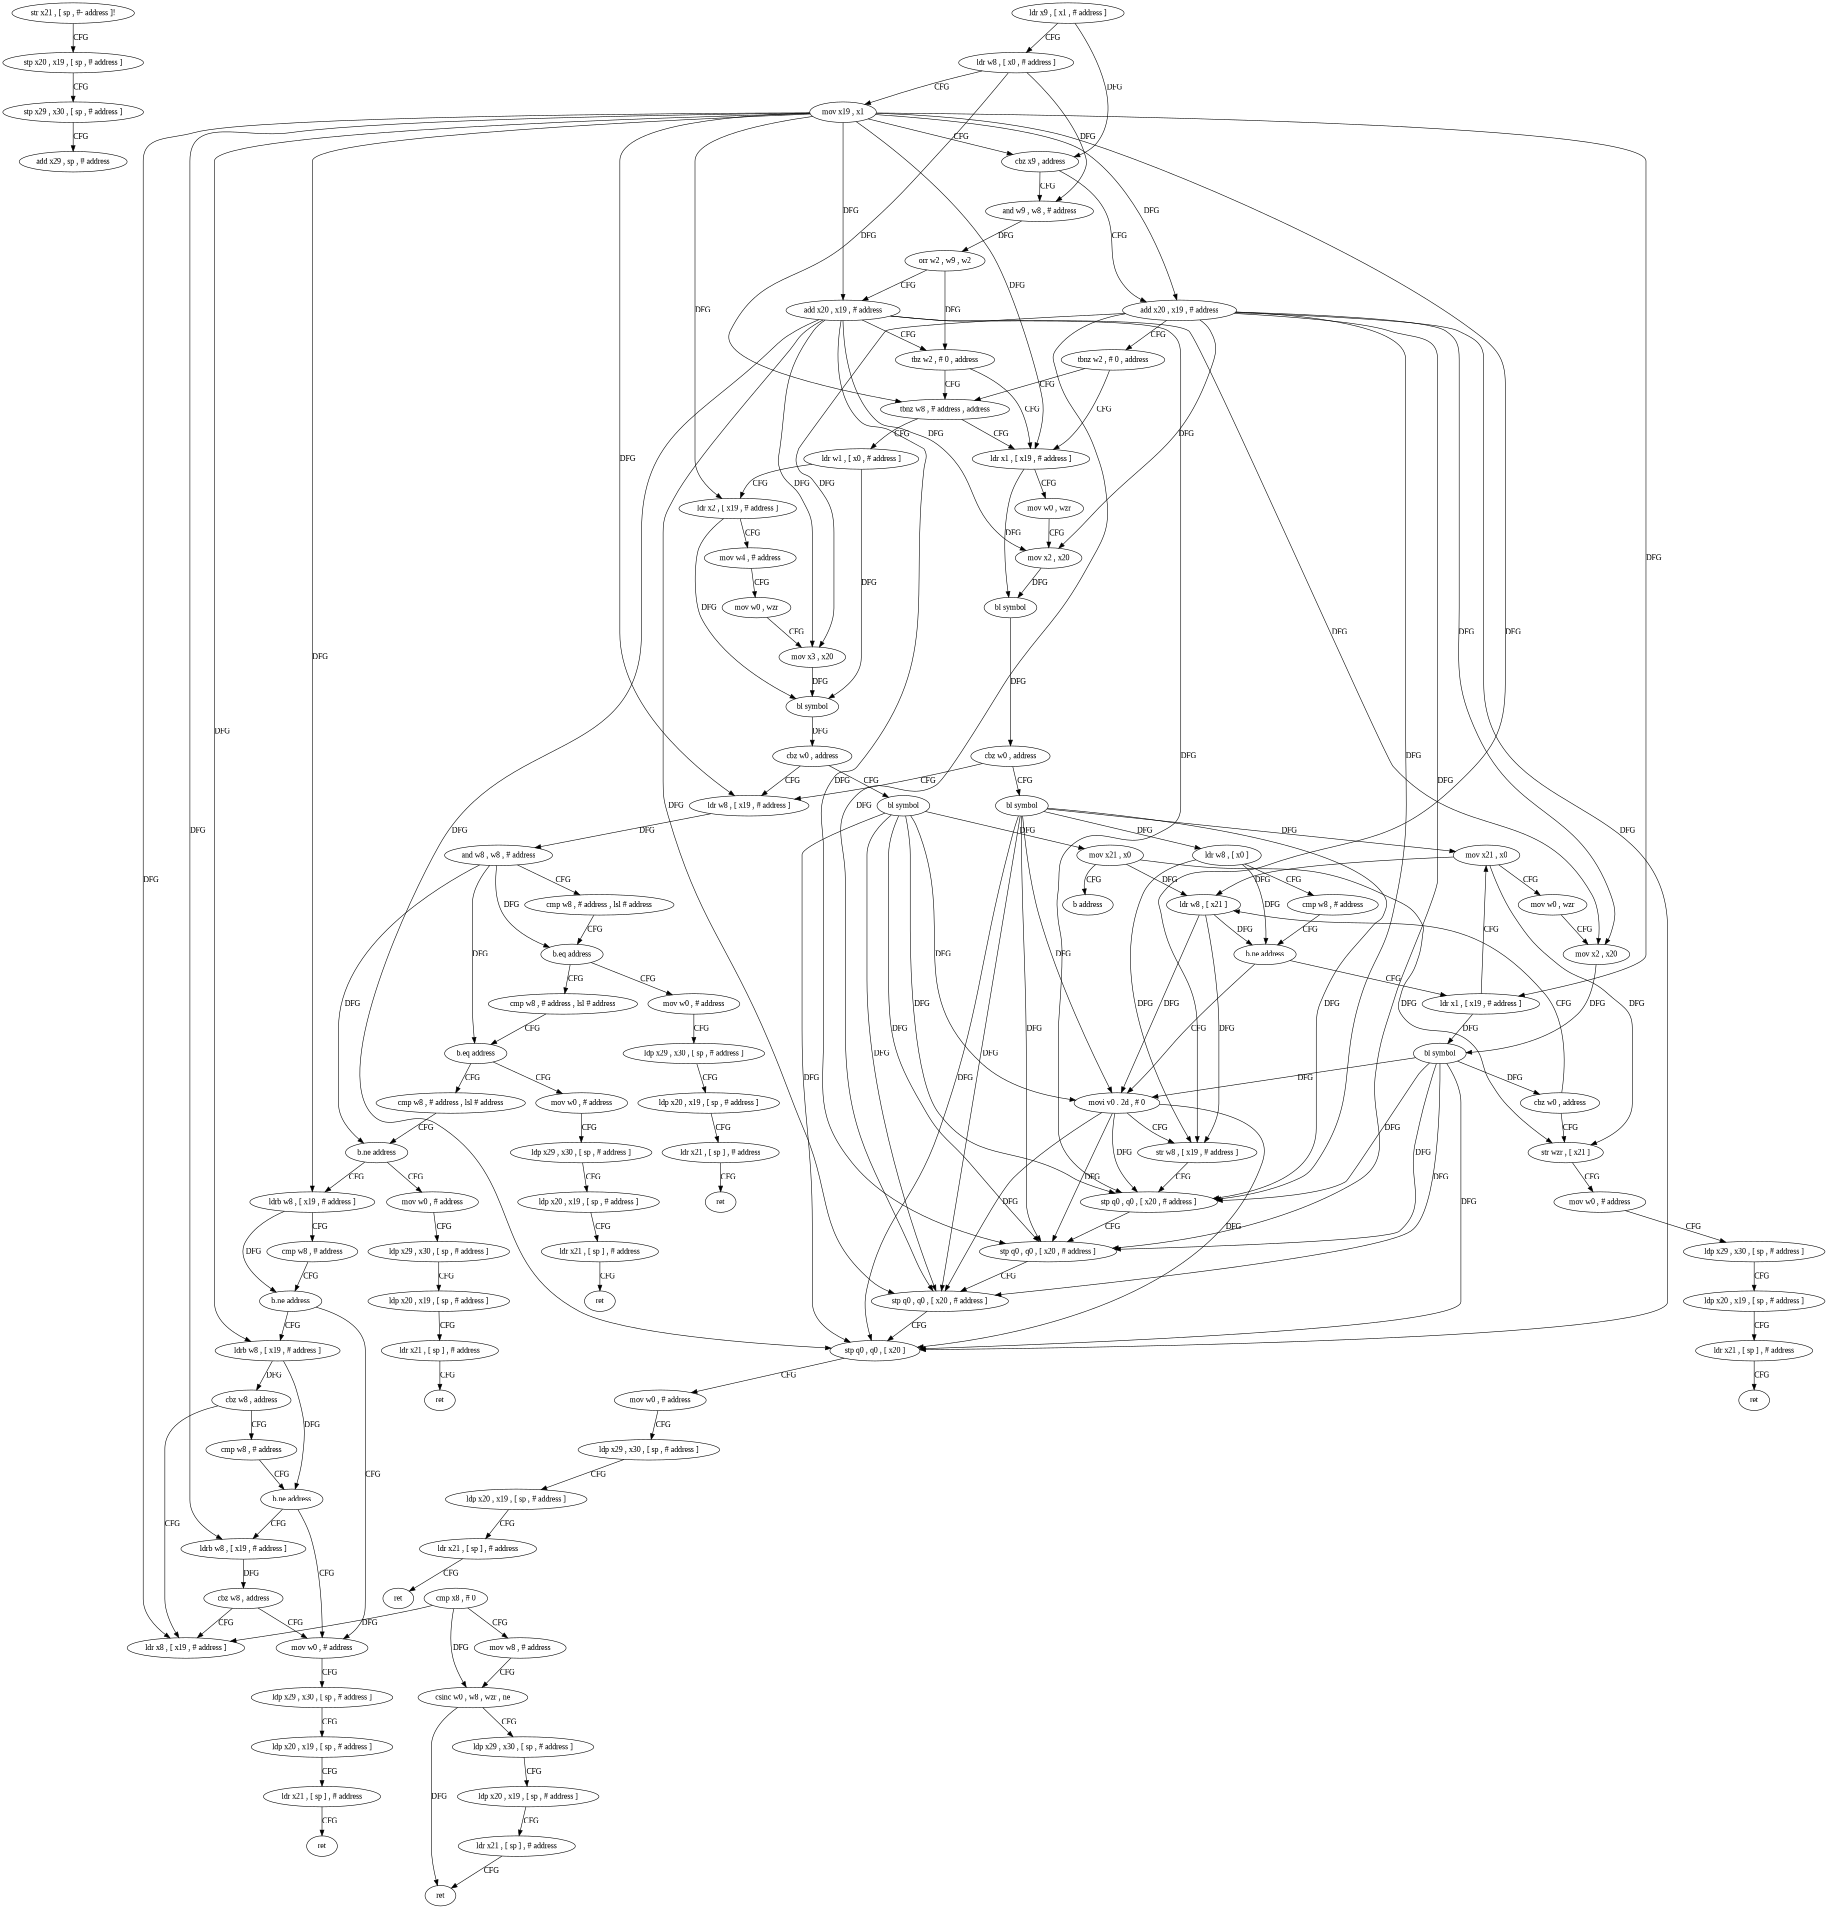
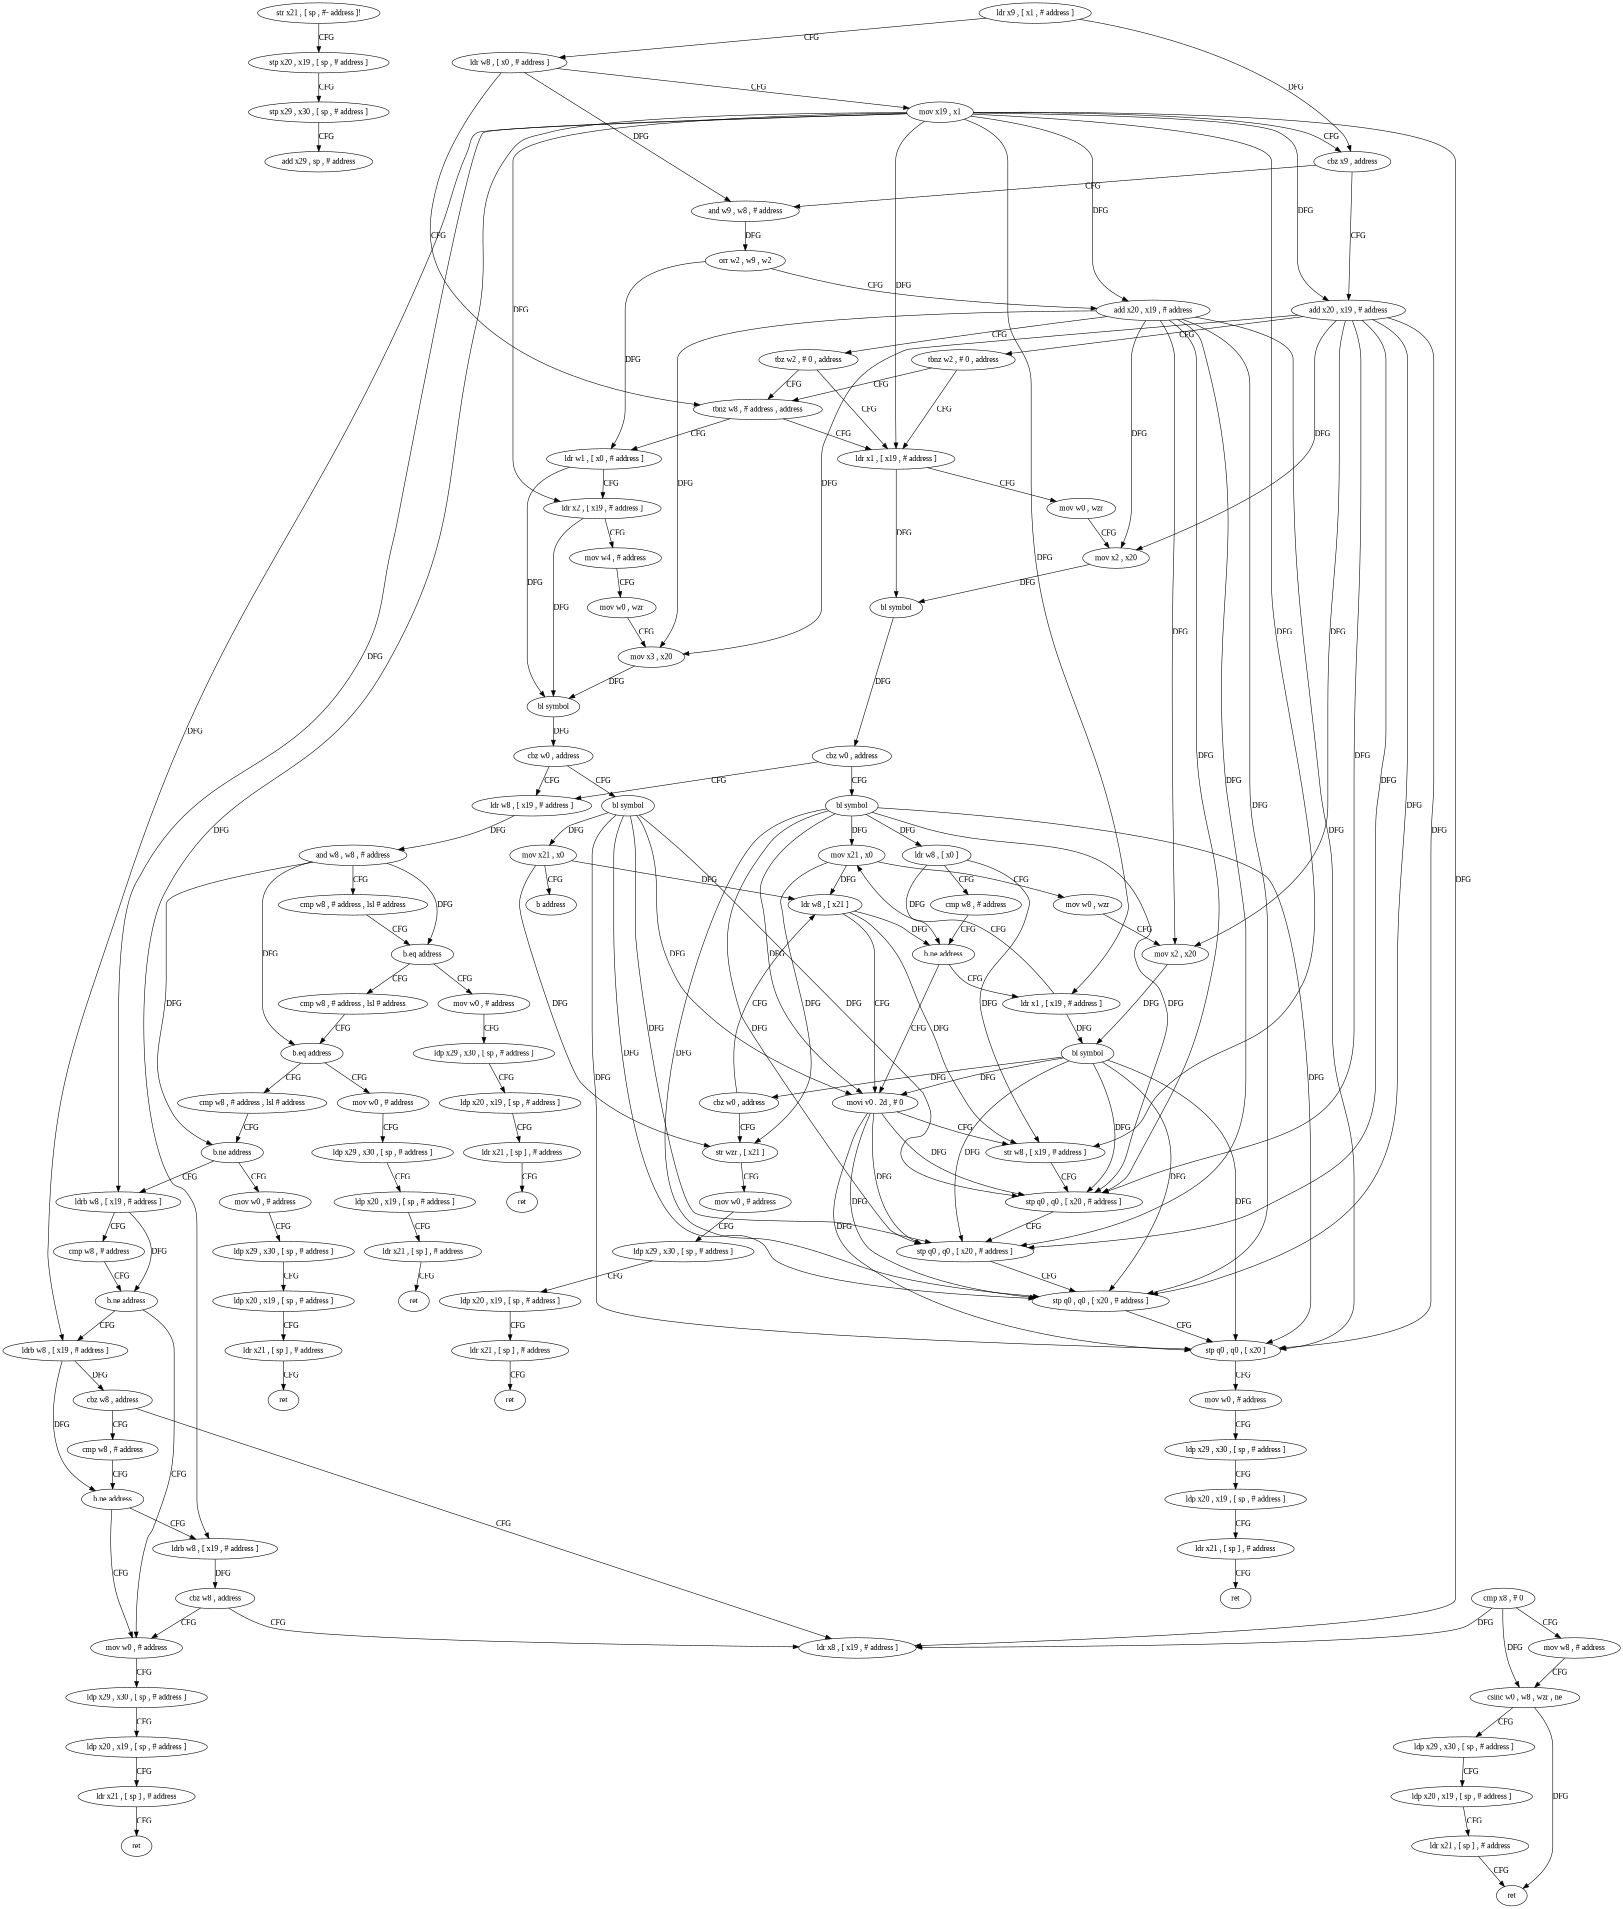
edge "ldr w8 , [ x0 , # address ]" -> "tbnz w8 , # address , address": label "DFG" -> "CFG"
edge "orr w2 , w9 , w2" -> "tbz w2 , # 0 , address": now "orr w2 , w9 , w2" -> "ldr w1 , [ x0 , # address ]"
edge "mov x19 , x1" -> "ldr w8 , [ x19 , # address ]": removed, label "DFG"
edge "ldr w8 , [ x21 ]" -> "movi v0 . 2d , # 0": label "DFG" -> "CFG"
